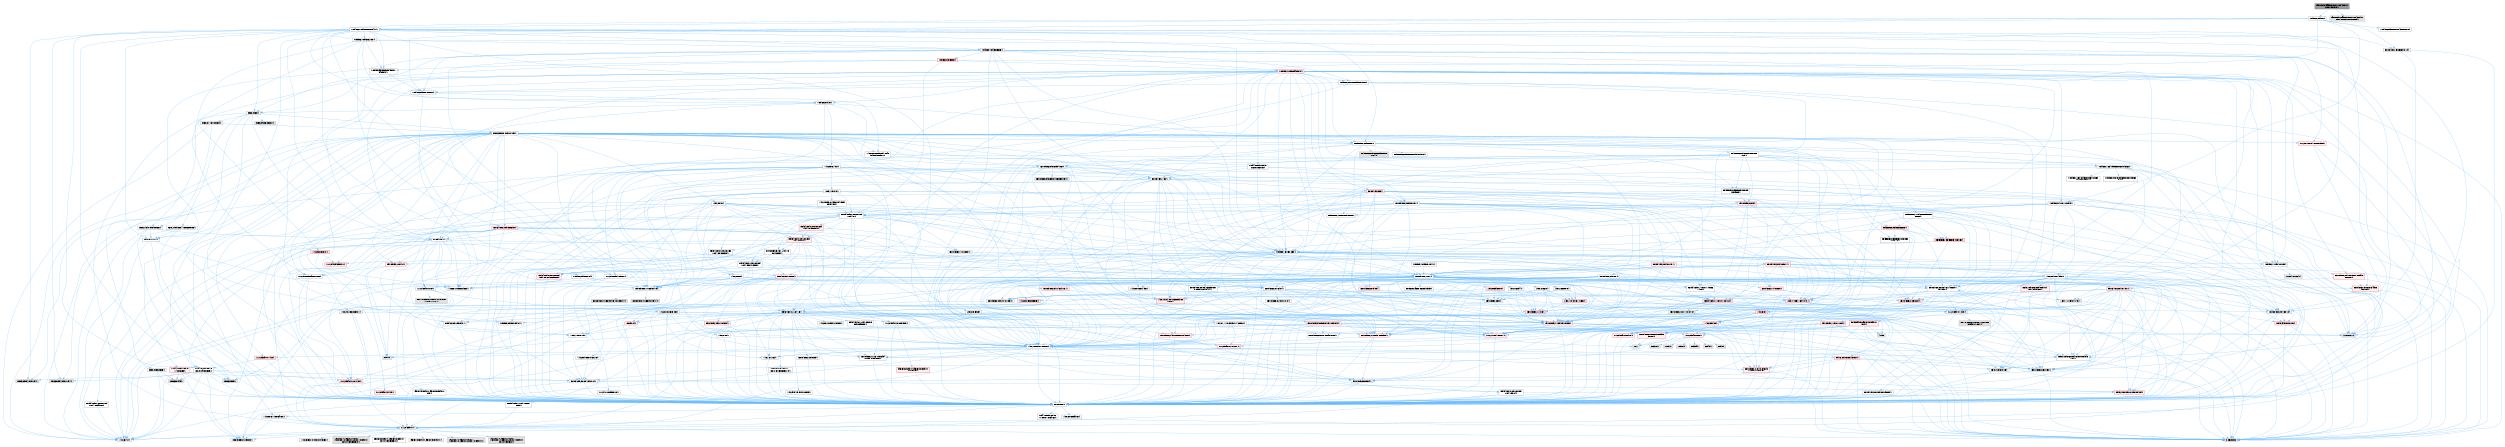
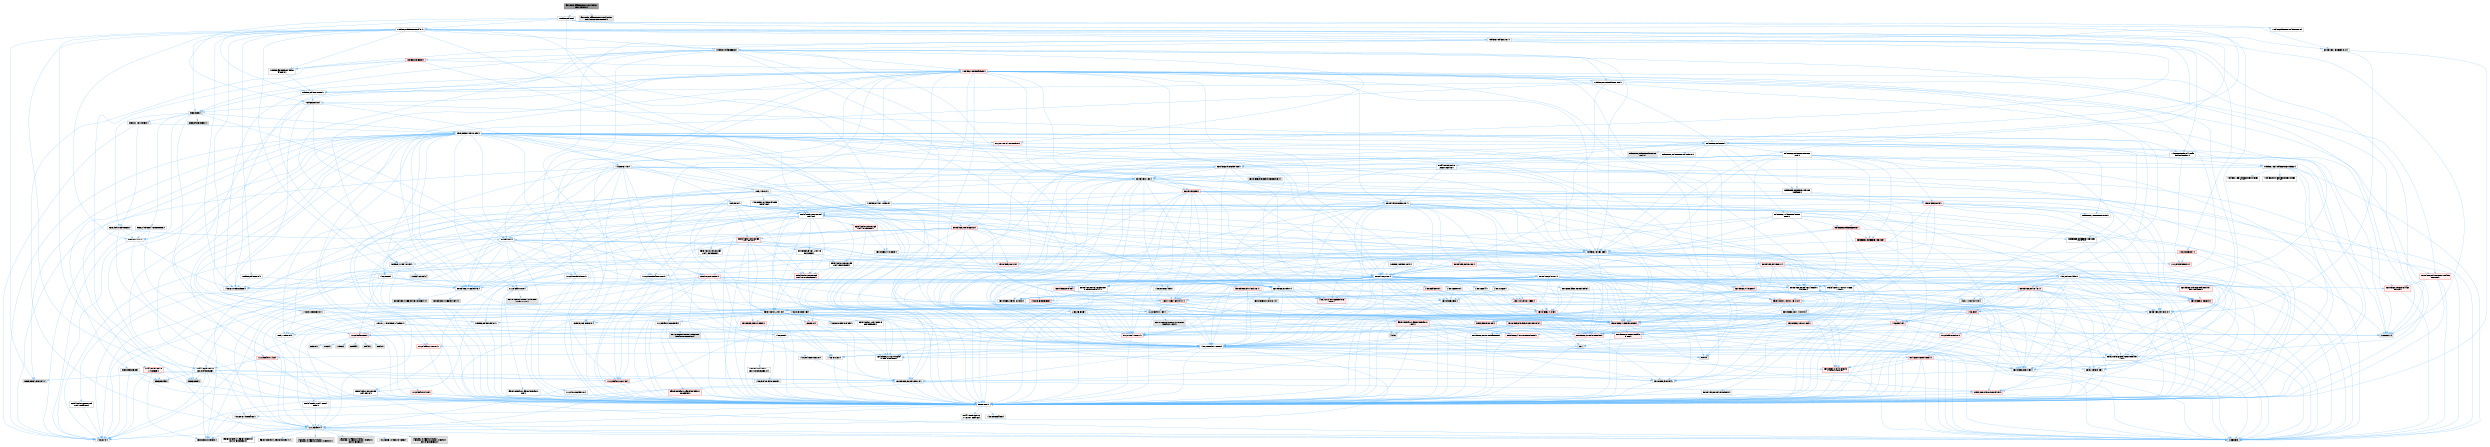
node "UObject/WeakObjectPtrTemplates SourceLocation.h": label "UObject/WeakObjectPtrTemplates SourceLocation.h" -> "UObject/WeakObjectPtrTemplates Fwd.h"
node "Traits/IsCharEncodingSimply ConvertibleTo.h": label "Traits/IsCharEncodingSimply ConvertibleTo.h" -> "Templates/IsCharEncodingSimply ConvertibleTo.h"
node "CoreDefines/GenericPlatform Math.h": label "CoreDefines/GenericPlatform Math.h" -> "GenericPlatform/GenericPlatform Math.h"
node "COMPILED_PLATFORM_HEADER (PlatformProperties.h)": added
node "Templates/IsSigned.h": removed
node "Trace/Detail/Channel.h": removed
